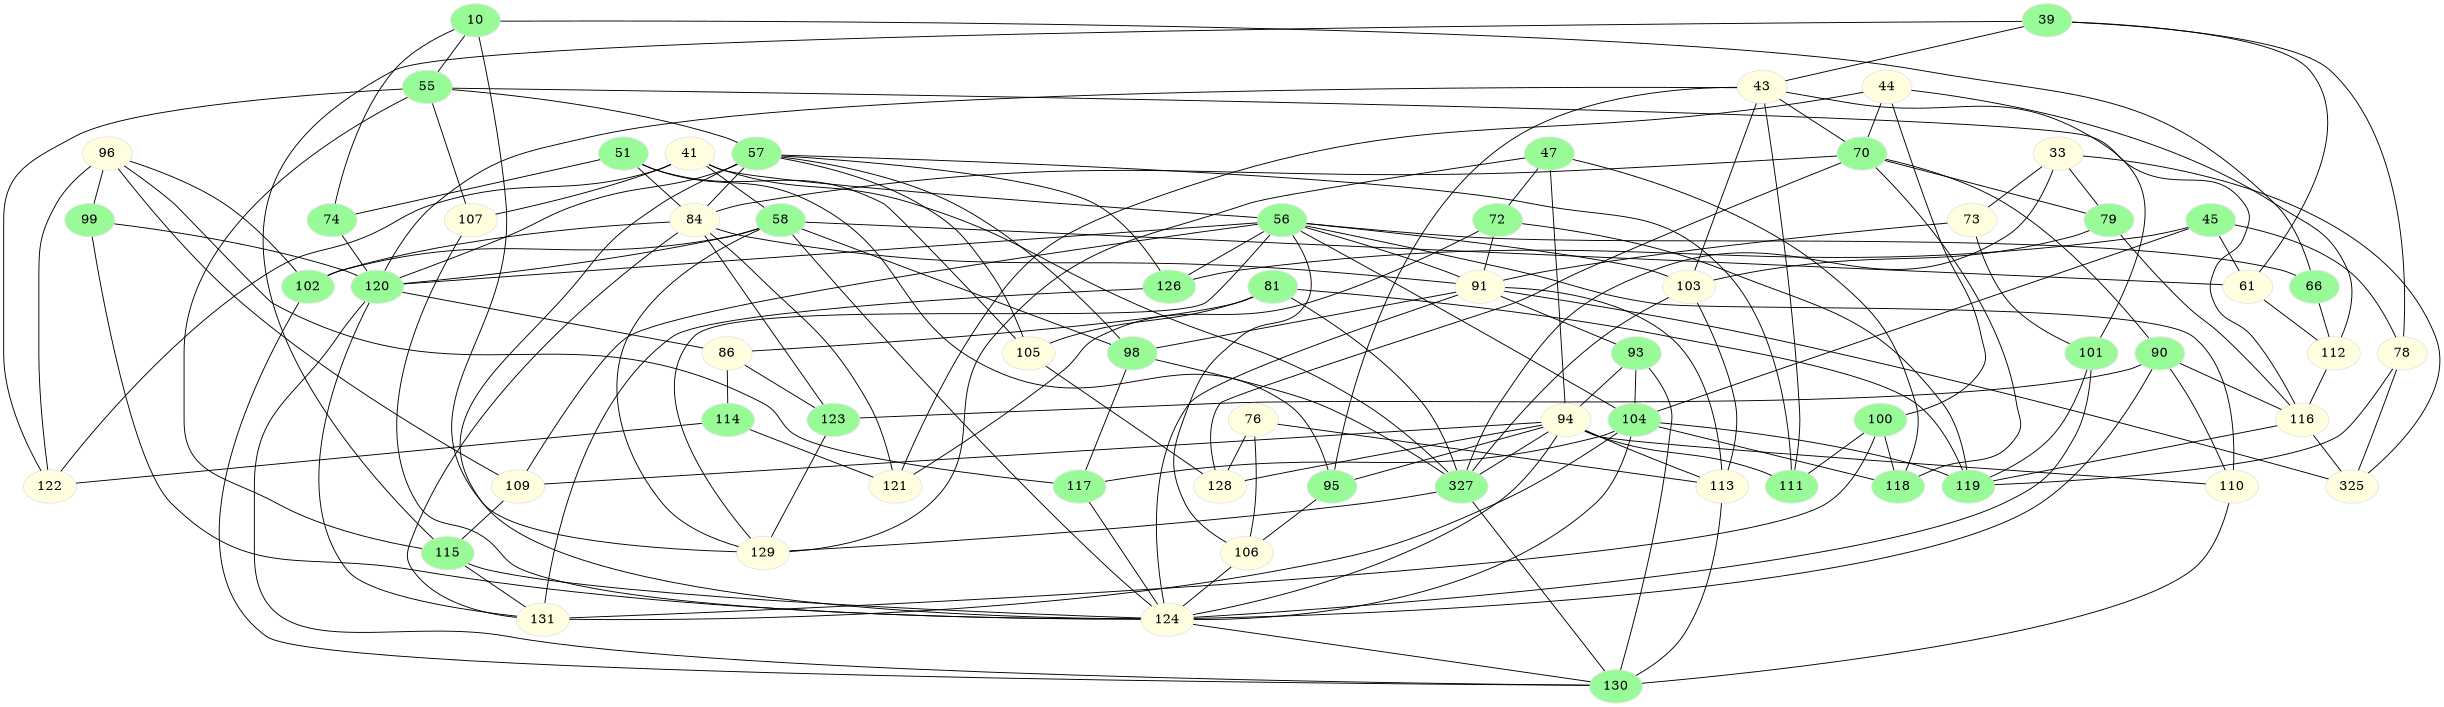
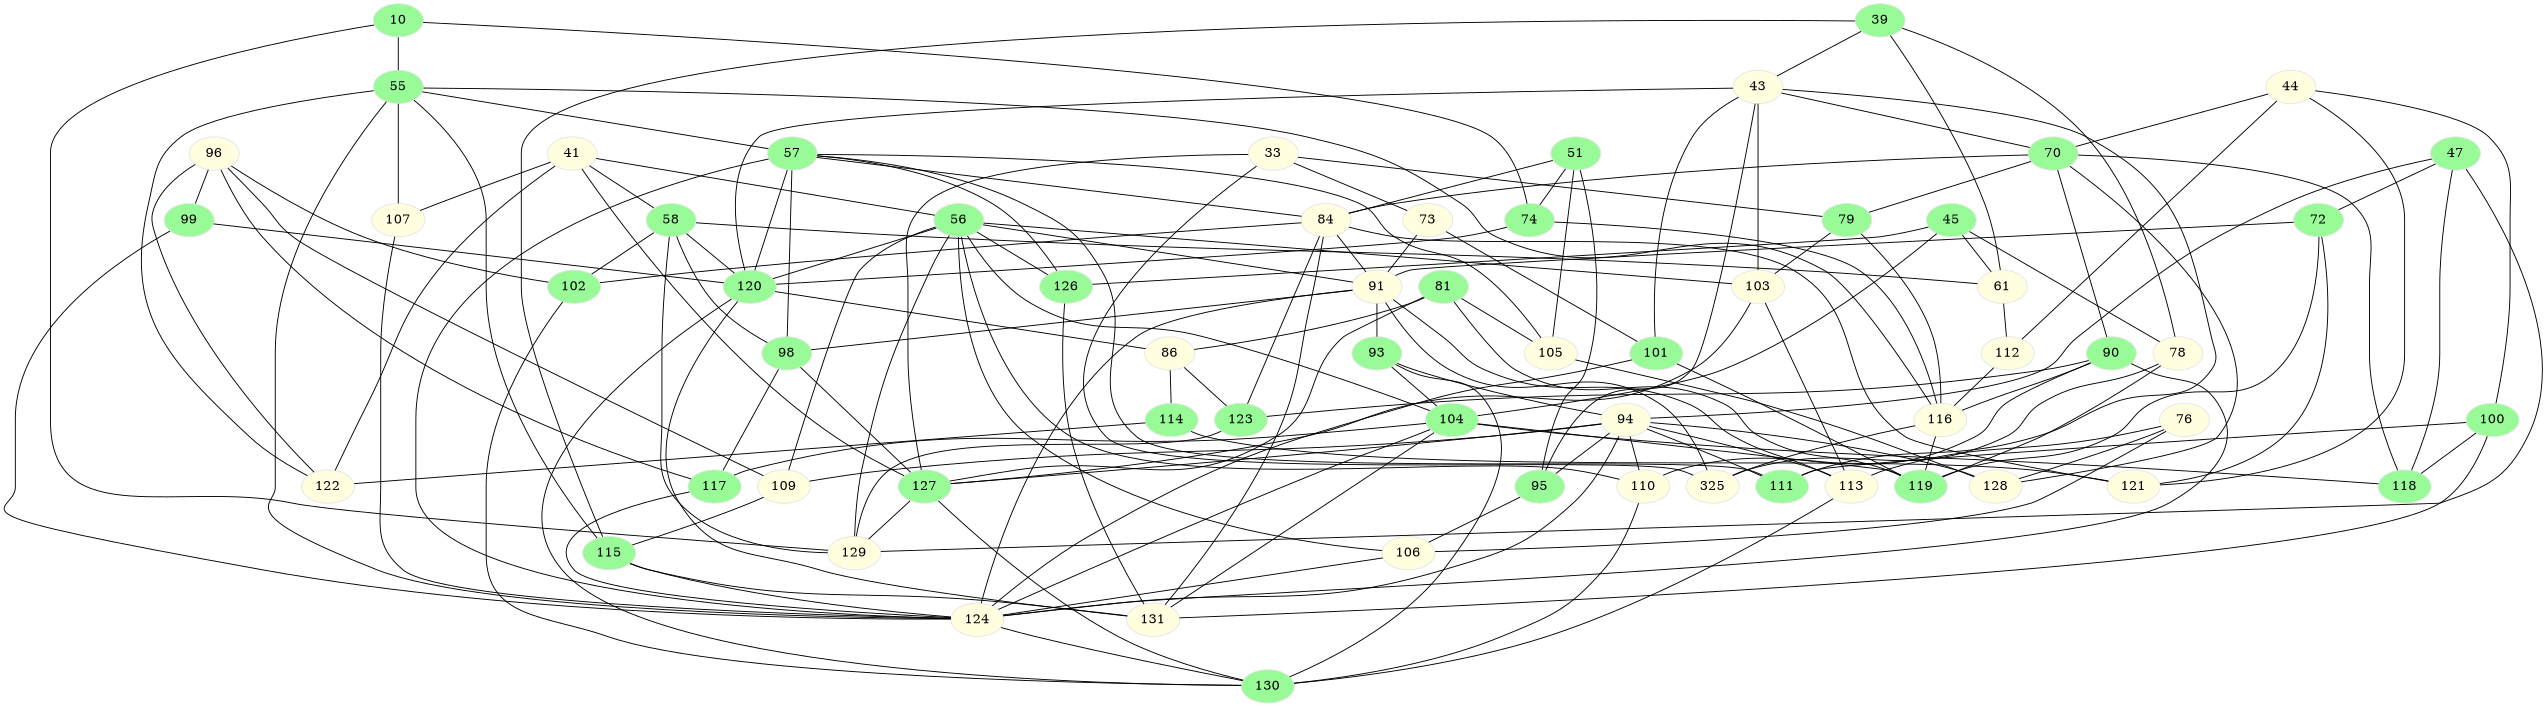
edge "74" -- "116": added
node "66": removed
edge "58" -- "124": now "55" -- "124"
node "327": label "327" -> "127"
